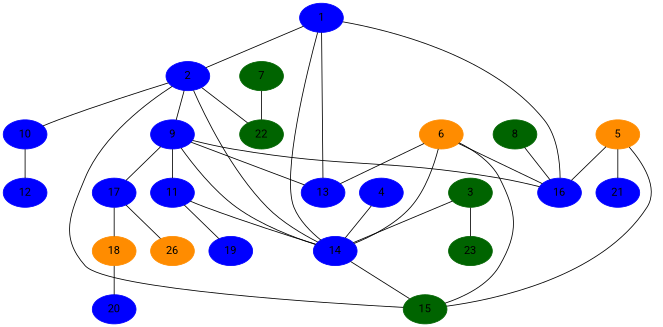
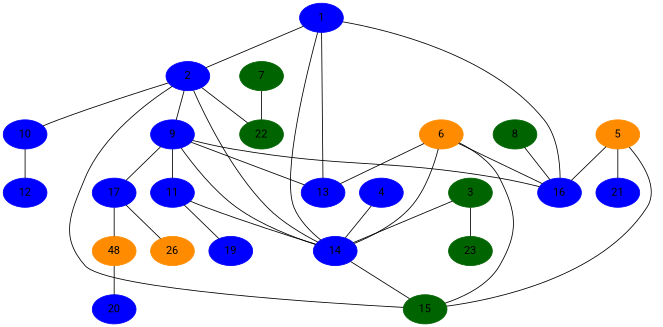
node "18": label "18" -> "48"
